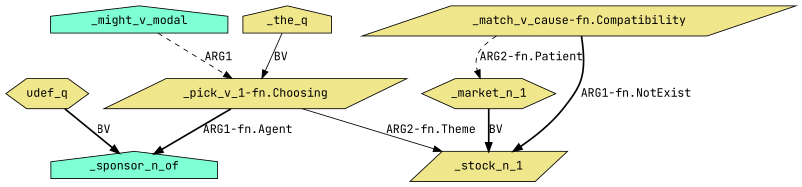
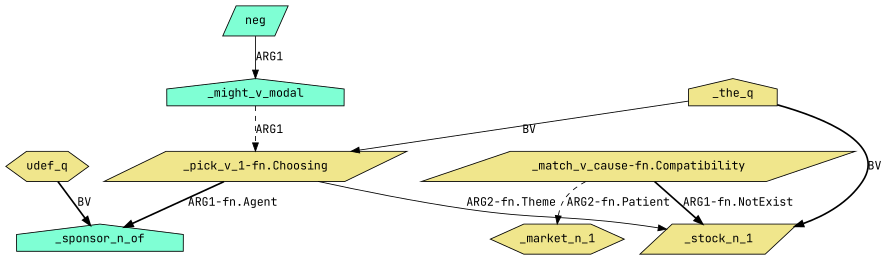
node "neg": added
edge "_market_n_1" -> "_stock_n_1": now "_the_q" -> "_stock_n_1"
